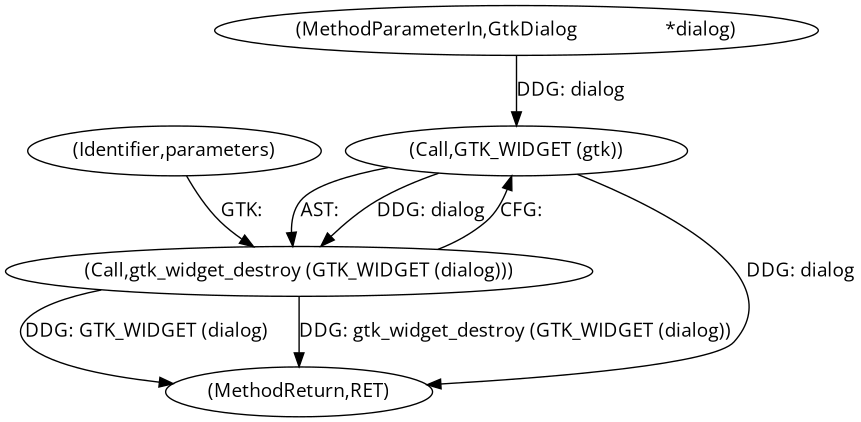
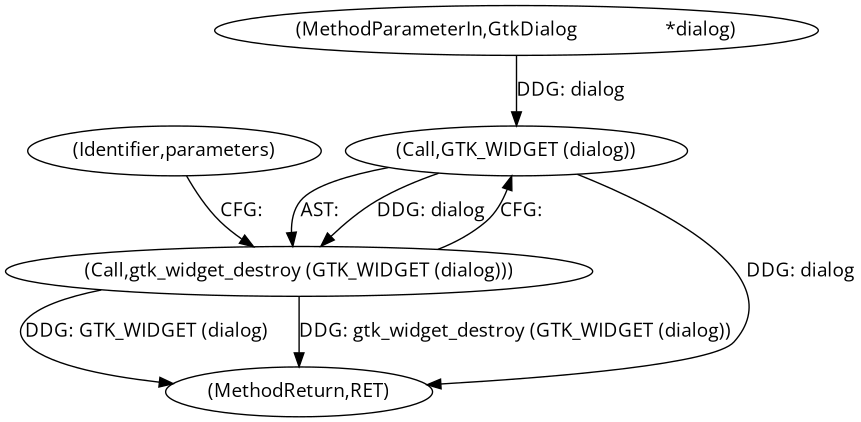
node "(Call,GTK_WIDGET (gtk))": label "(Call,GTK_WIDGET (gtk))" -> "(Call,GTK_WIDGET (dialog))"
edge "(Identifier,parameters)" -> "(Call,gtk_widget_destroy (GTK_WIDGET (dialog)))": label "GTK: " -> "CFG: "
